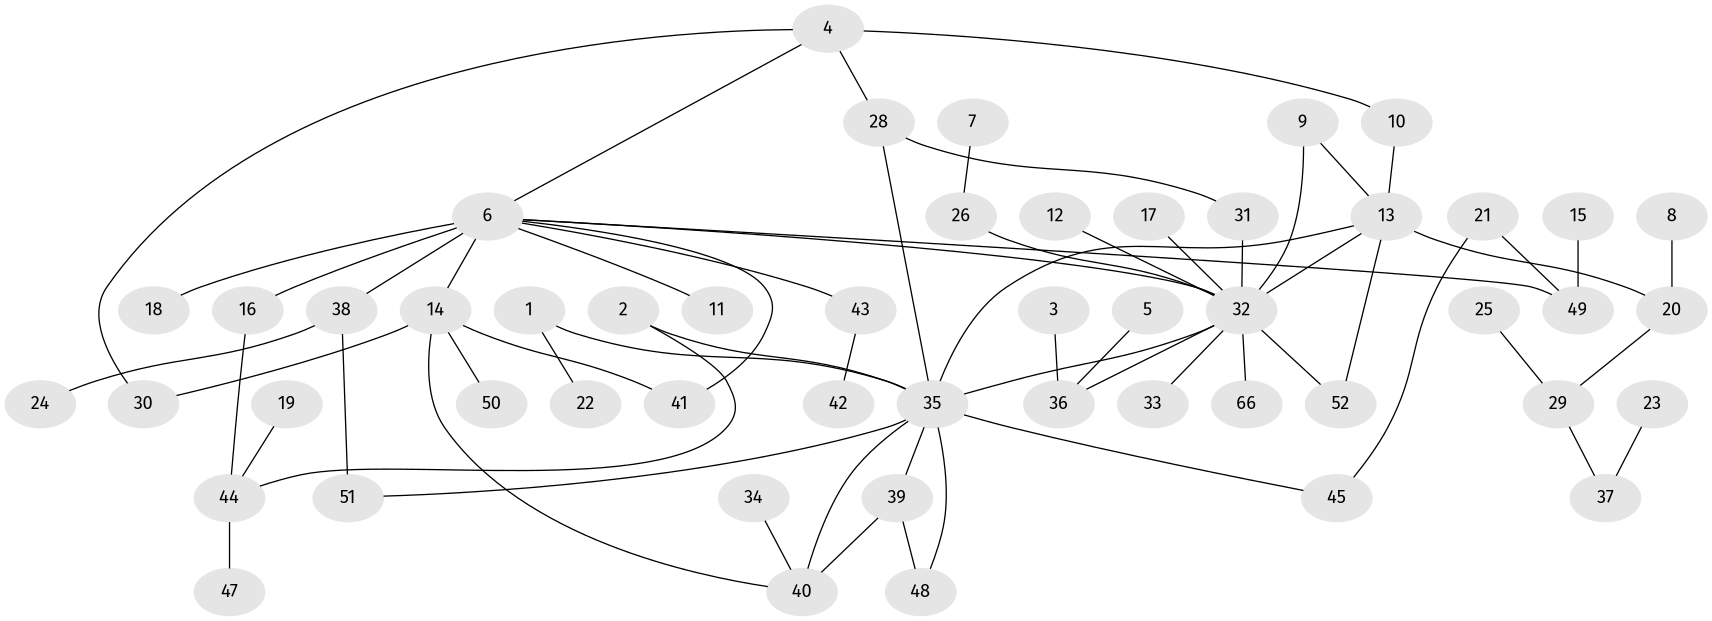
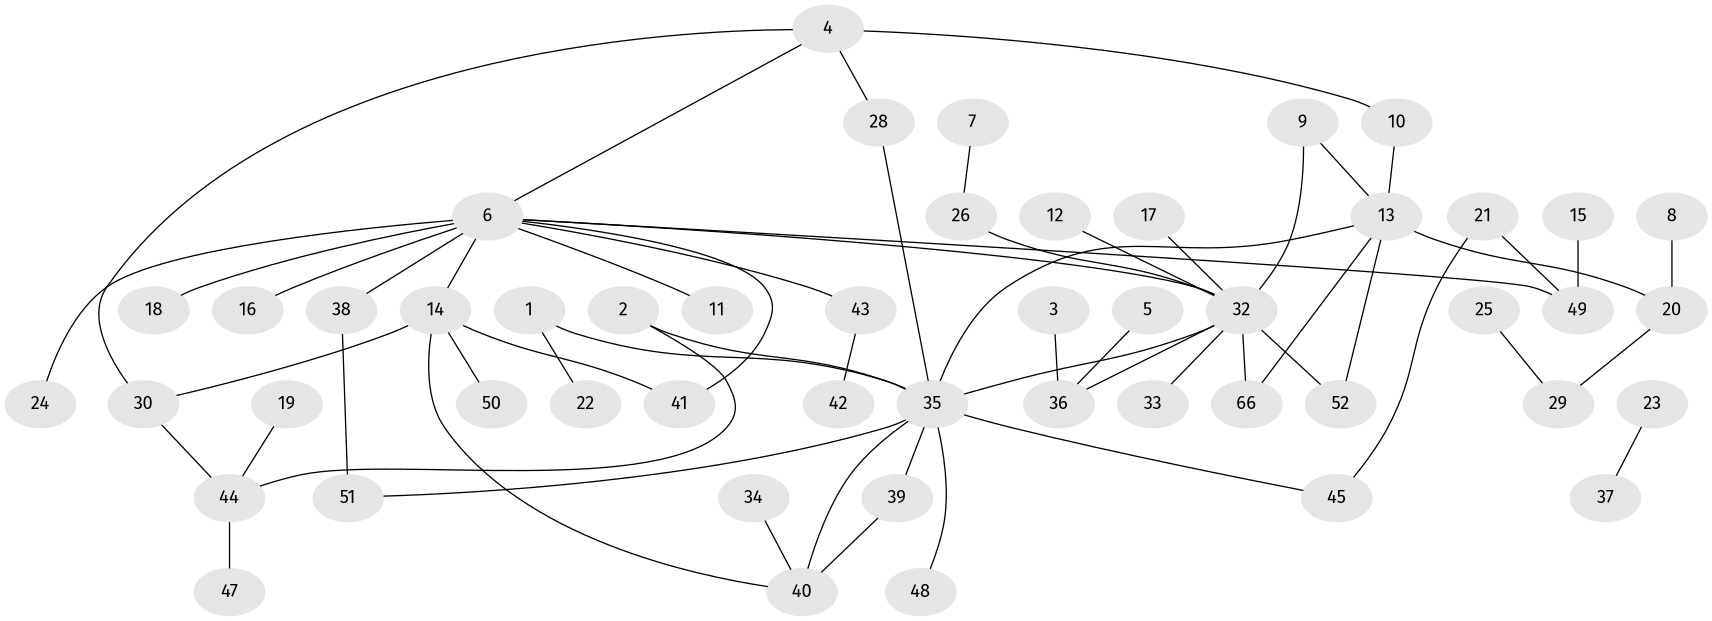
node "31": removed
edge "13" -- "32": now "13" -- "66"
edge "38" -- "24": now "6" -- "24"
edge "16" -- "44": now "30" -- "44"
edge "29" -- "37": removed
edge "39" -- "48": removed
